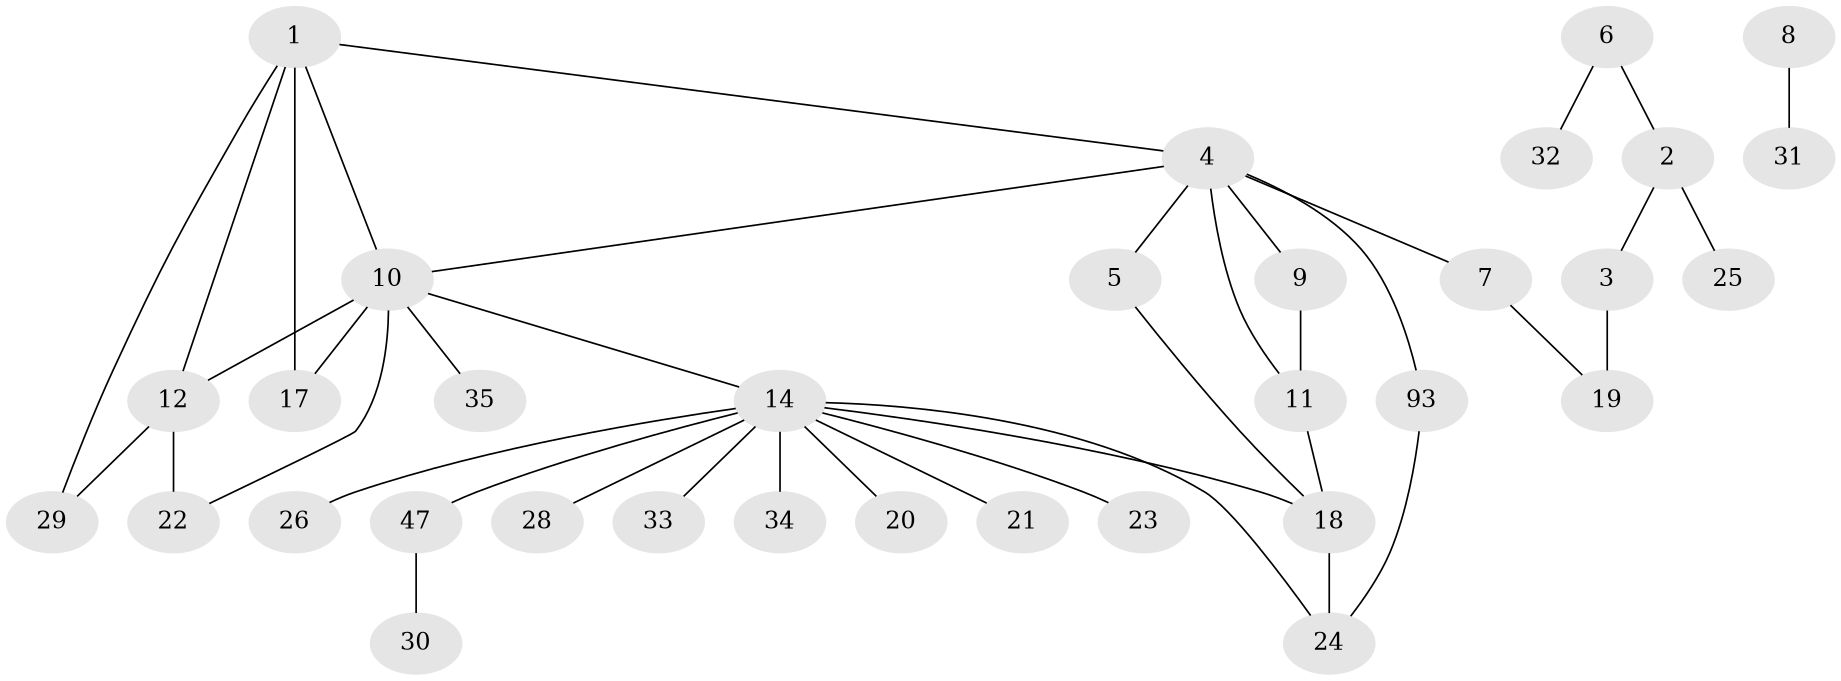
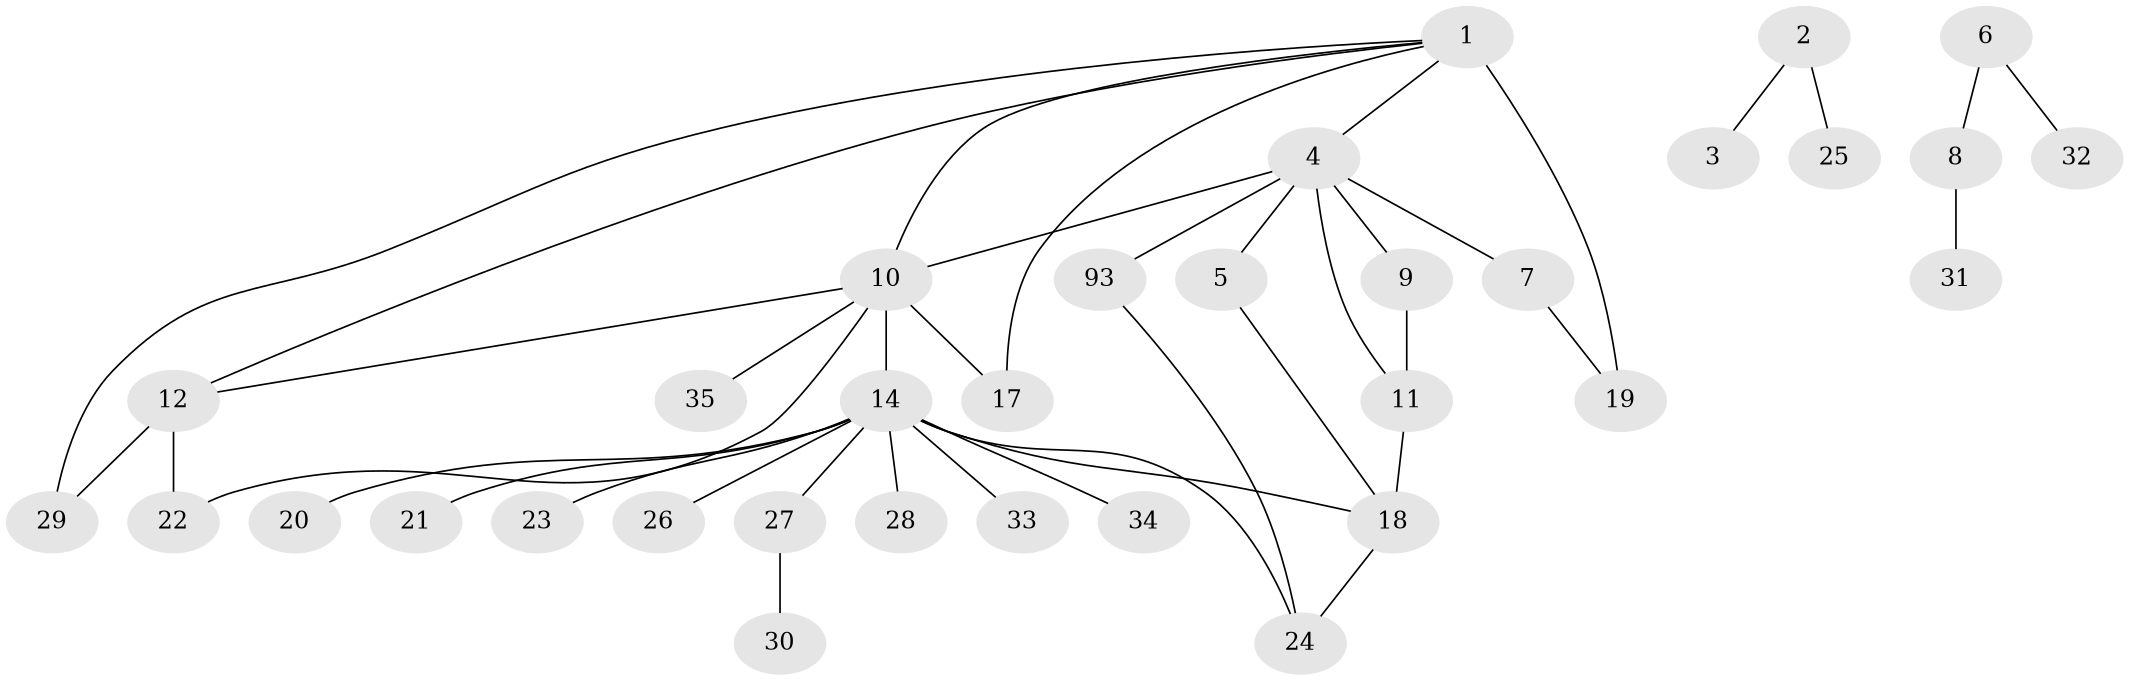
edge "6" -- "2": now "6" -- "8"
edge "3" -- "19": now "1" -- "19"
node "47": label "47" -> "27"
